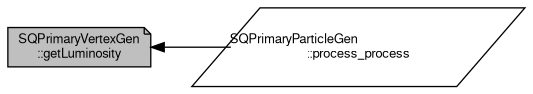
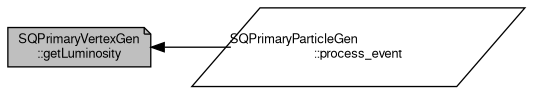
node "SQPrimaryParticleGen ::process_process": label "SQPrimaryParticleGen ::process_process" -> "SQPrimaryParticleGen ::process_event"
